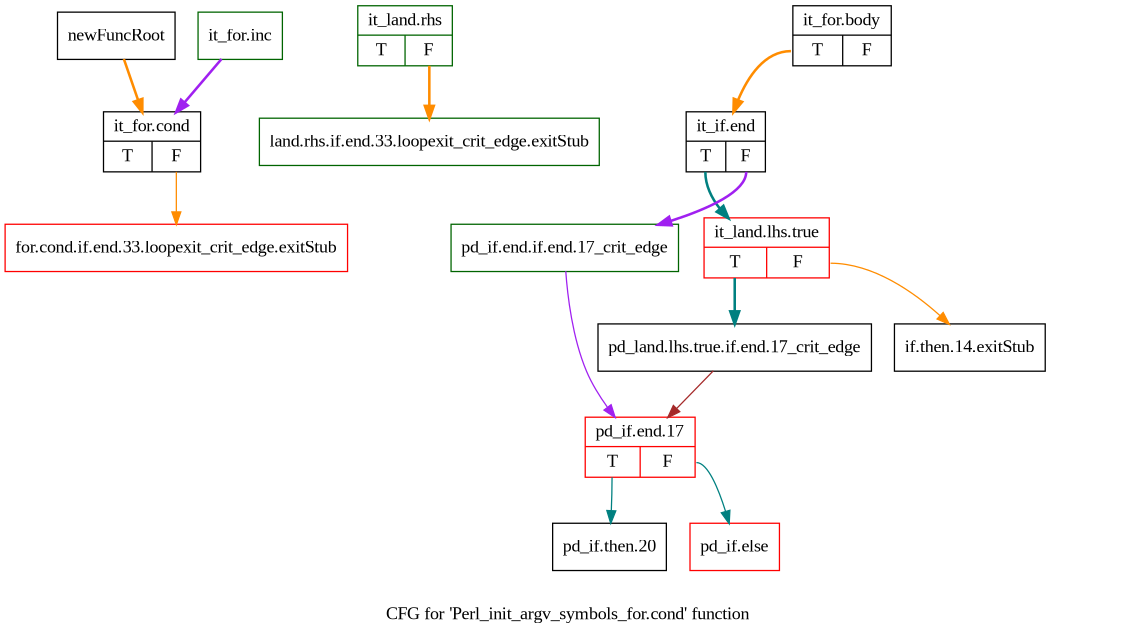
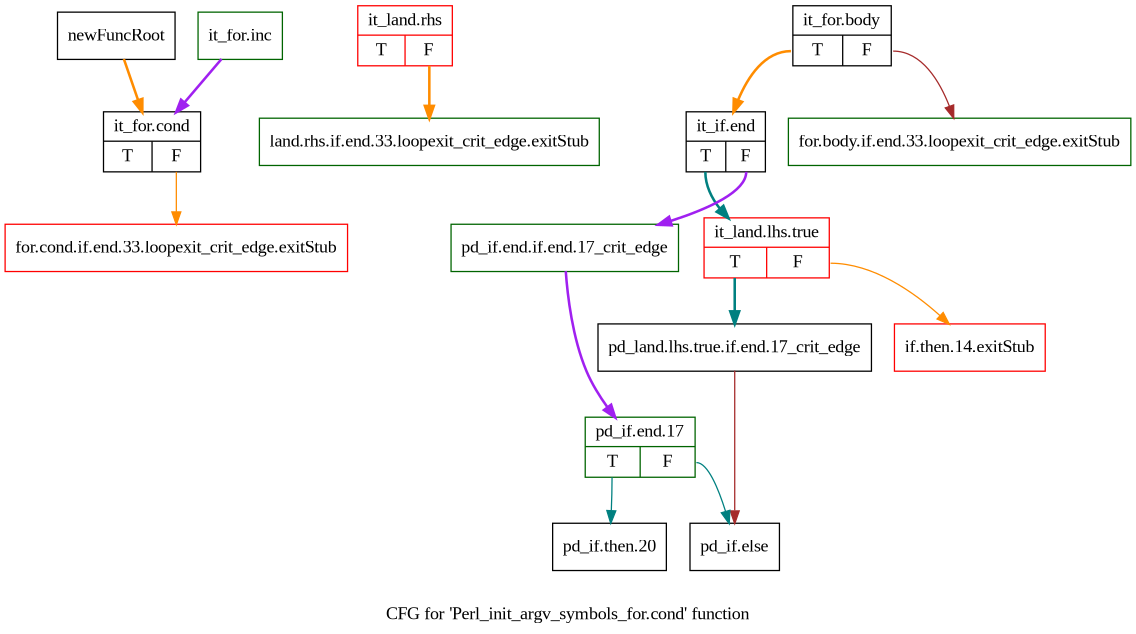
node "it_land.rhs": color darkgreen -> red
node "for.body.if.end.33.loopexit_crit_edge.exitStub": added
edge "pd_if.end.if.end.17_crit_edge" -> "pd_if.end.17": style solid -> bold
node "if.then.14.exitStub": color black -> red
edge "pd_land.lhs.true.if.end.17_crit_edge" -> "pd_if.end.17": now "pd_land.lhs.true.if.end.17_crit_edge" -> "pd_if.else"
node "pd_if.end.17": color red -> darkgreen
node "pd_if.else": color red -> black
